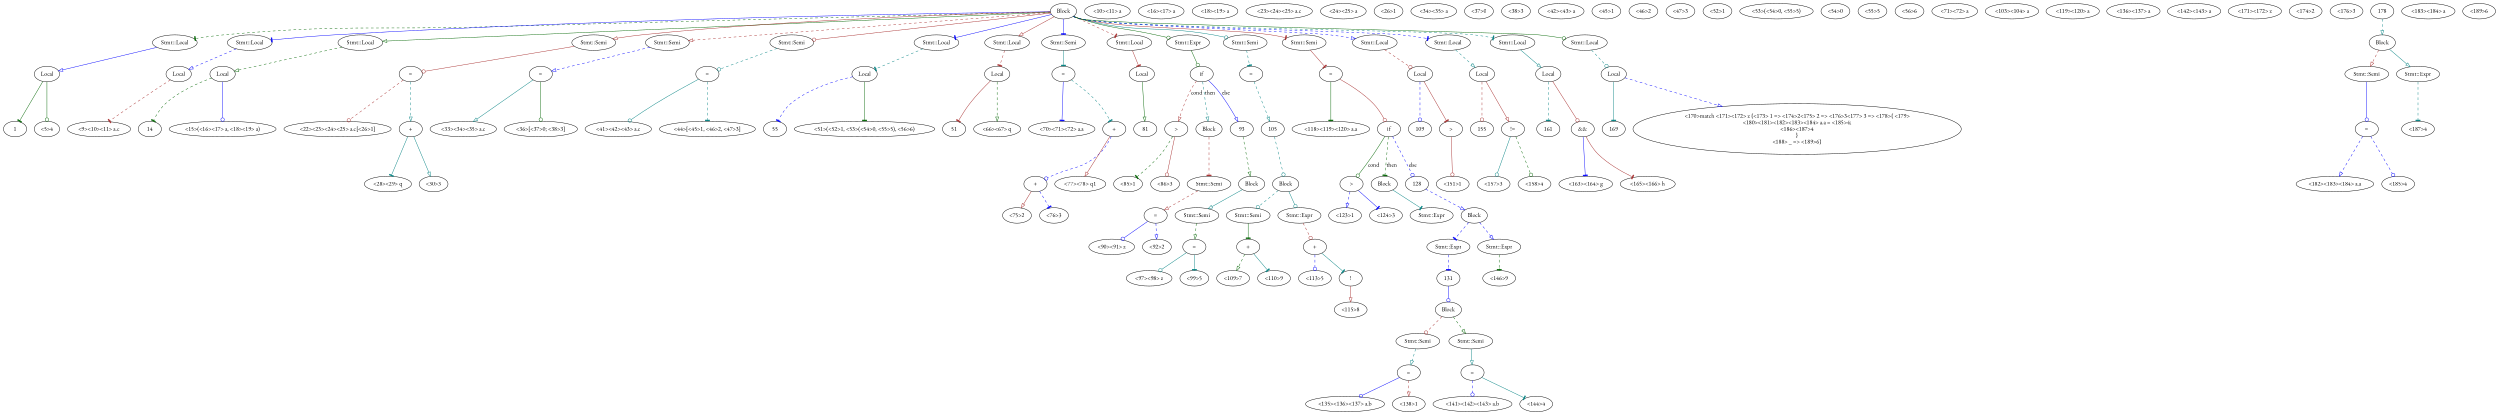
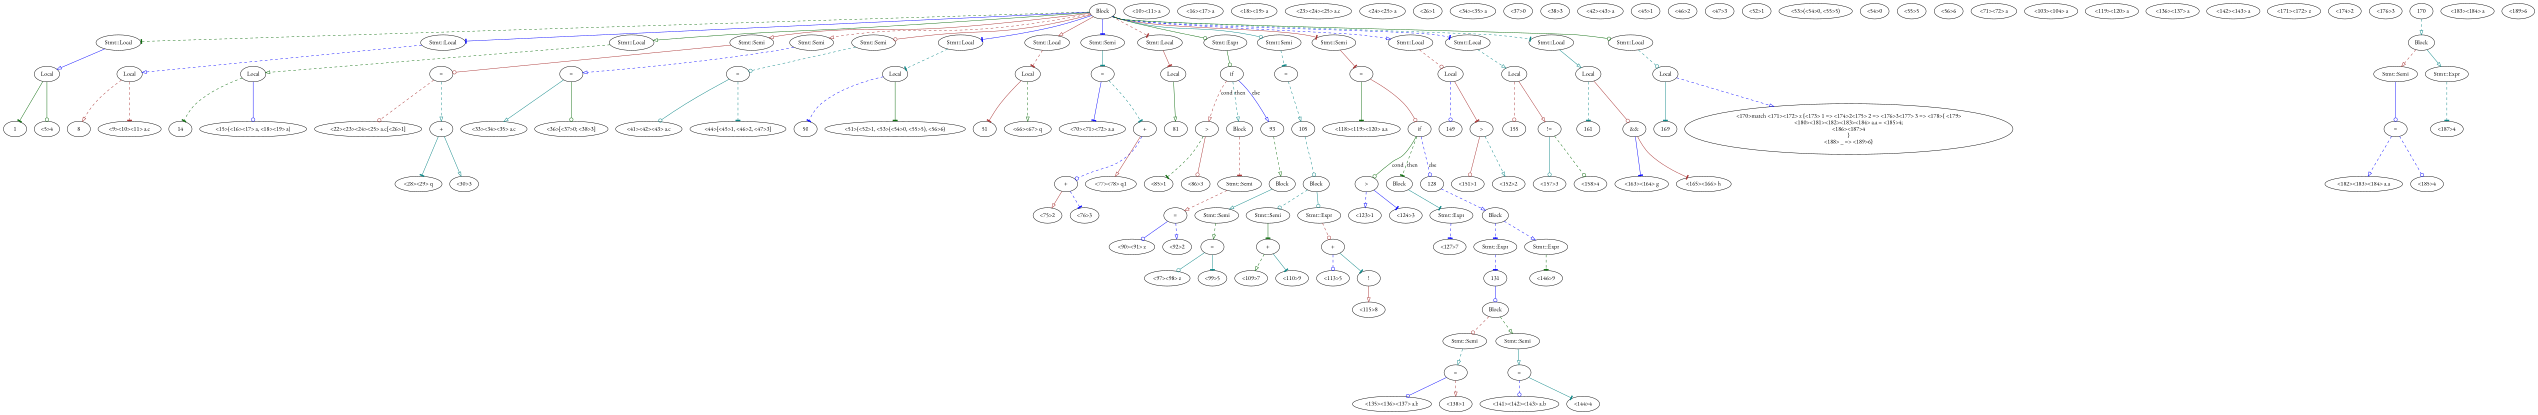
node "178": label "178" -> "170"
node "8": added
node "55": label "55" -> "50"
node "109": label "109" -> "149"
node "<152>2": added
node "<127>7": added
